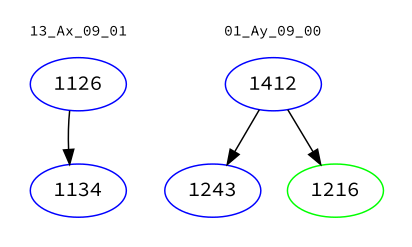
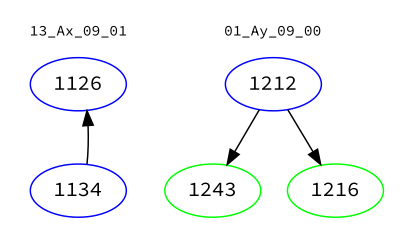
node "1412": label "1412" -> "1212"
edge "1126" -> "1134": reversed
node "1243": color blue -> green
